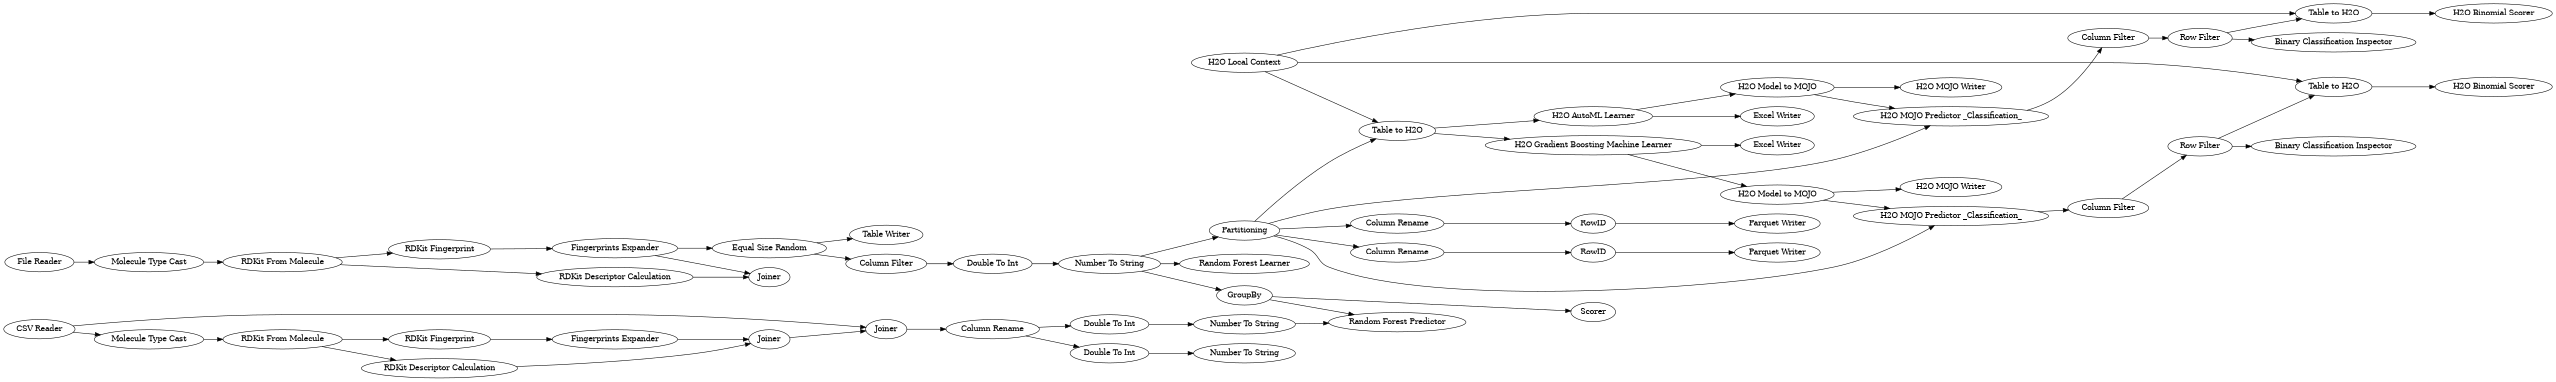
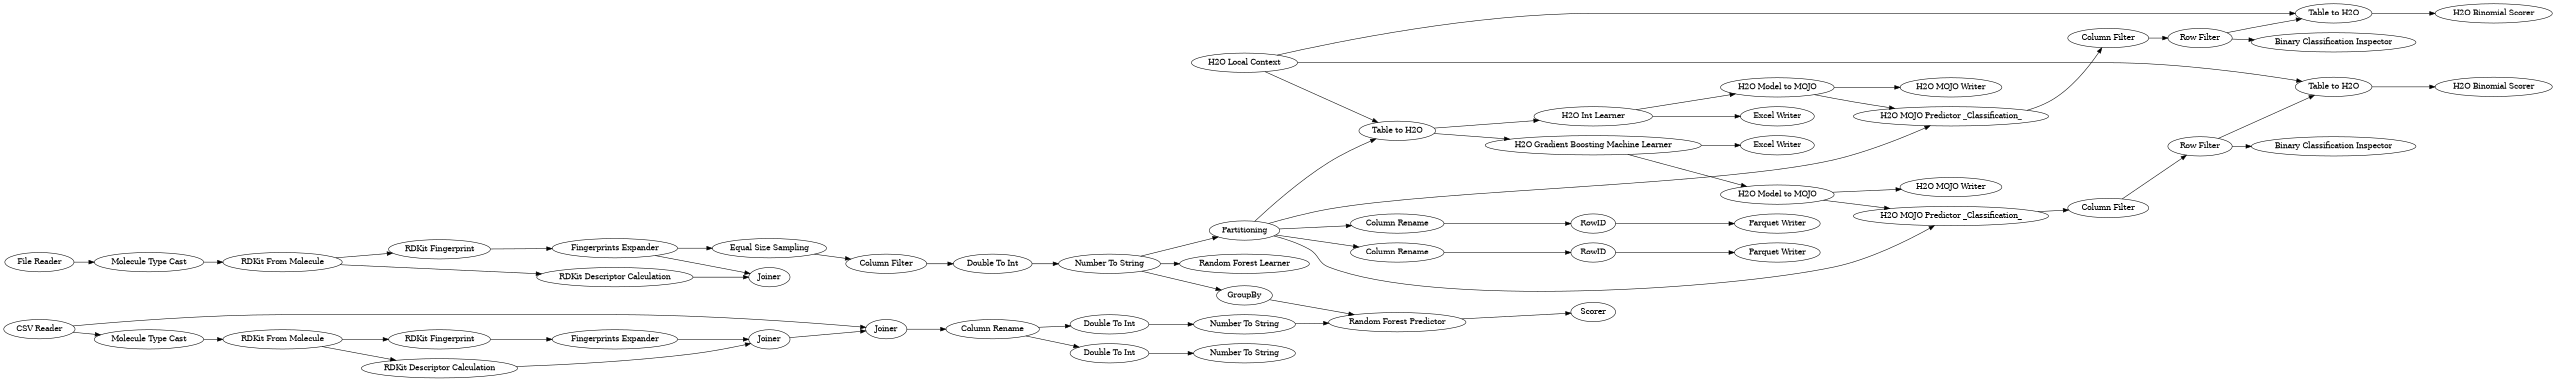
node "H2O AutoML Learner": label "H2O AutoML Learner" -> "H2O Int Learner"
node "Table Writer": removed
node "Equal Size Random": label "Equal Size Random" -> "Equal Size Sampling"
edge "GroupBy" -> "Scorer": now "Random Forest Predictor" -> "Scorer"
